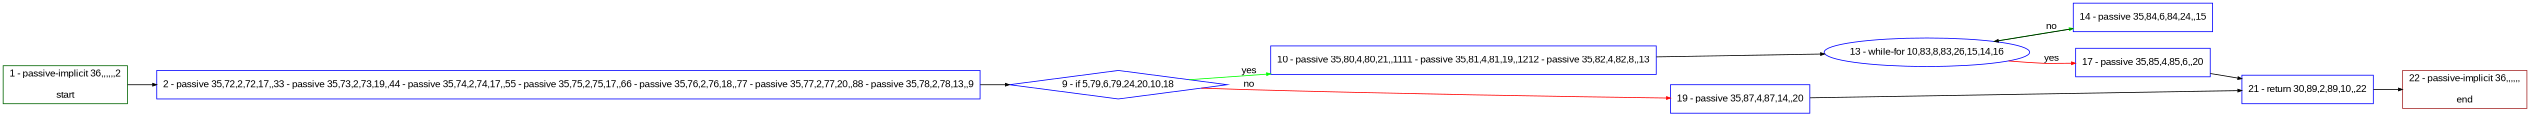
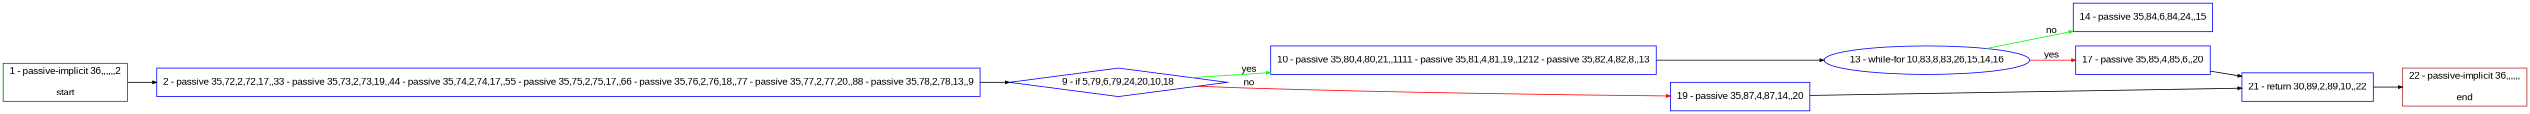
edge "14 - passive 35,84,6,84,24,,15" -> "13 - while-for 10,83,8,83,26,15,14,16": removed
